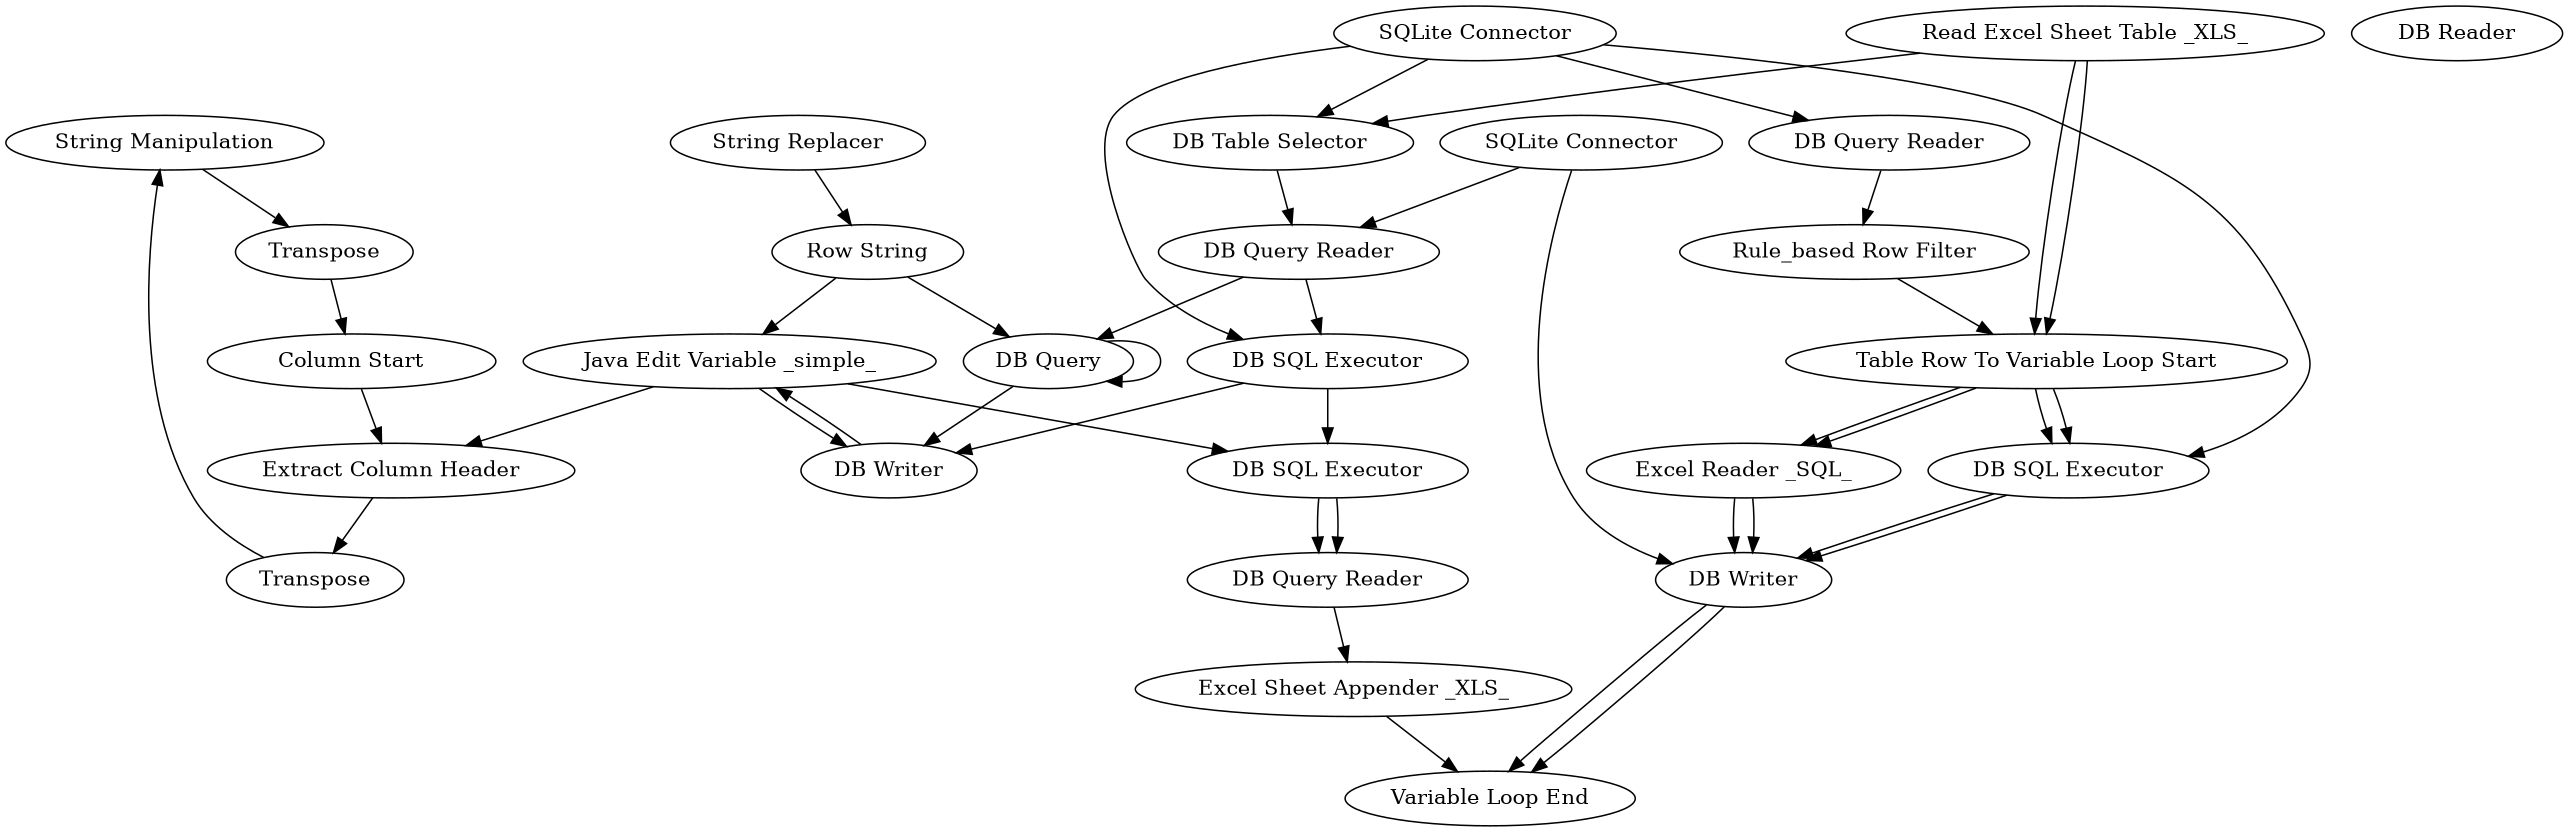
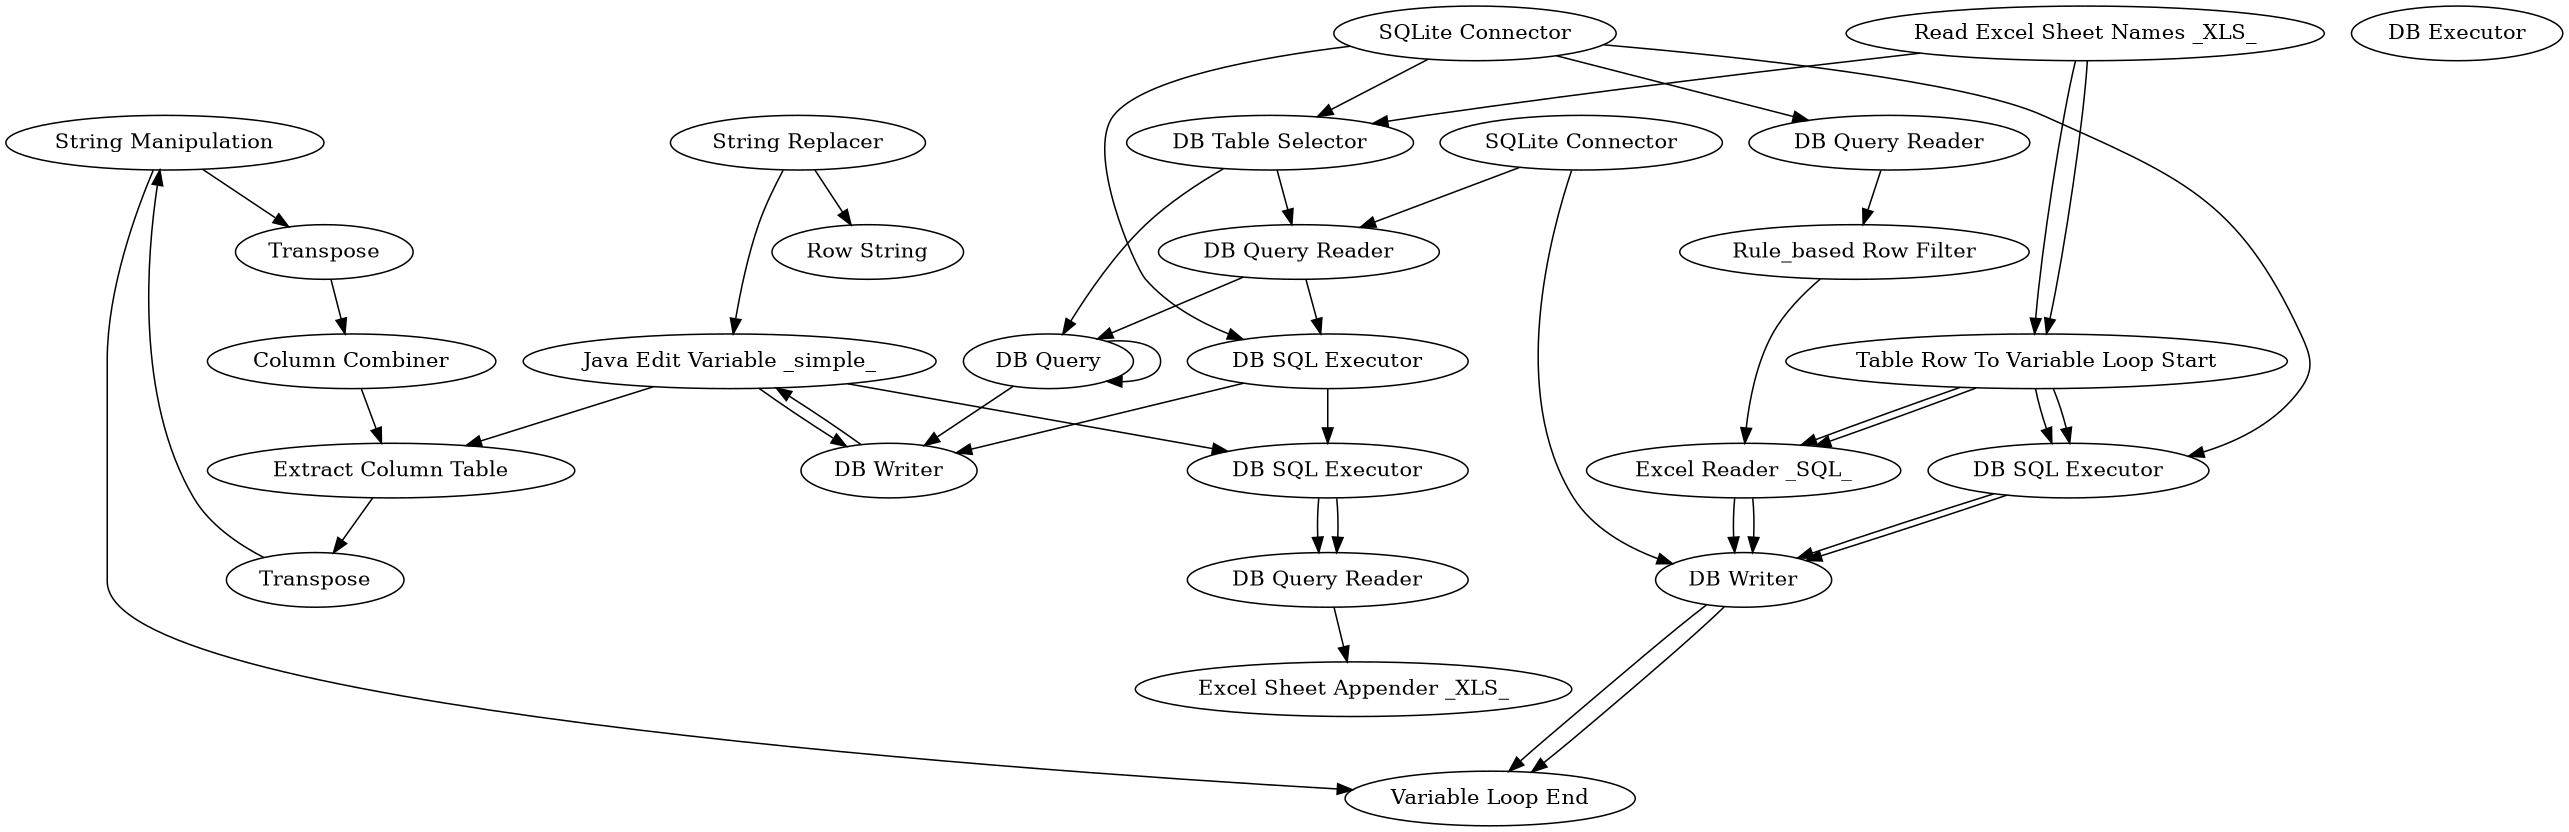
node "Read Excel Sheet Table _XLS_": label "Read Excel Sheet Table _XLS_" -> "Read Excel Sheet Names _XLS_"
node "DB Reader": label "DB Reader" -> "DB Executor"
edge "Row String" -> "Java Edit Variable _simple_": now "String Replacer" -> "Java Edit Variable _simple_"
edge "Rule_based Row Filter" -> "Table Row To Variable Loop Start": now "Rule_based Row Filter" -> "Excel Reader _SQL_"
edge "Row String" -> "DB Query": now "DB Table Selector" -> "DB Query"
node "Column Start": label "Column Start" -> "Column Combiner"
node "Extract Column Header": label "Extract Column Header" -> "Extract Column Table"
edge "Excel Sheet Appender _XLS_" -> "Variable Loop End": now "String Manipulation" -> "Variable Loop End"
